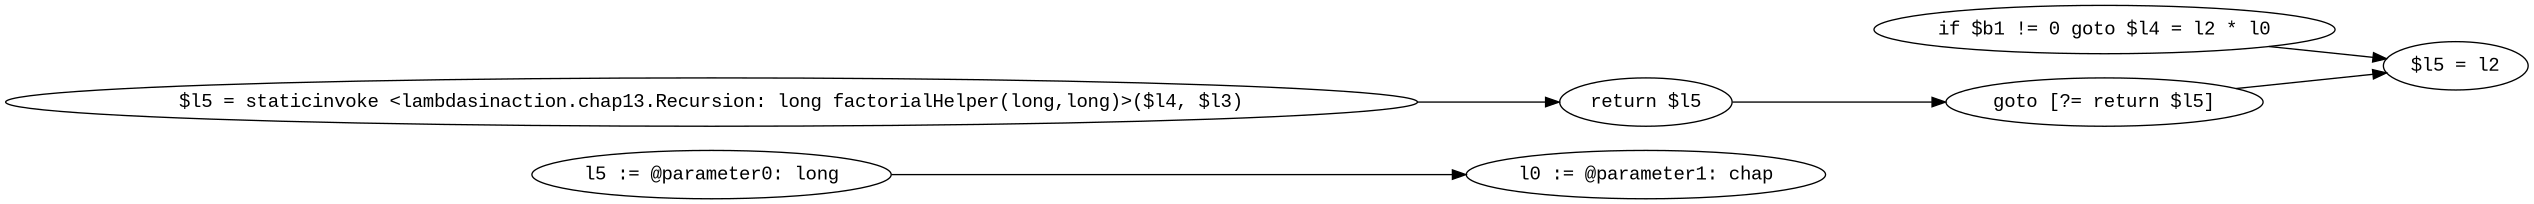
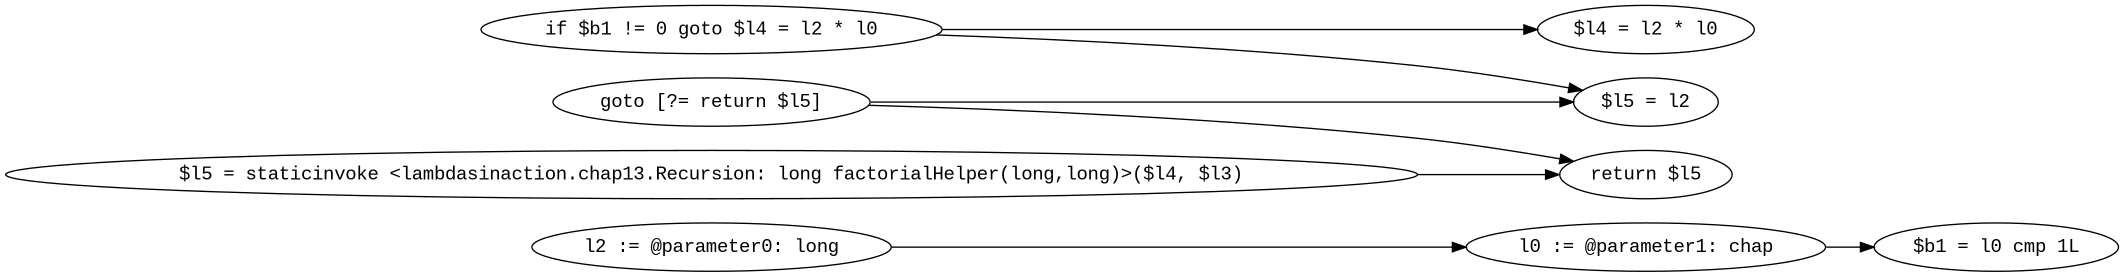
node "$l4 = l2 * l0": added
edge "return $l5" -> "goto [?= return $l5]": reversed
node "l5 := @parameter0: long": label "l5 := @parameter0: long" -> "l2 := @parameter0: long"
node "$b1 = l0 cmp 1L": added
